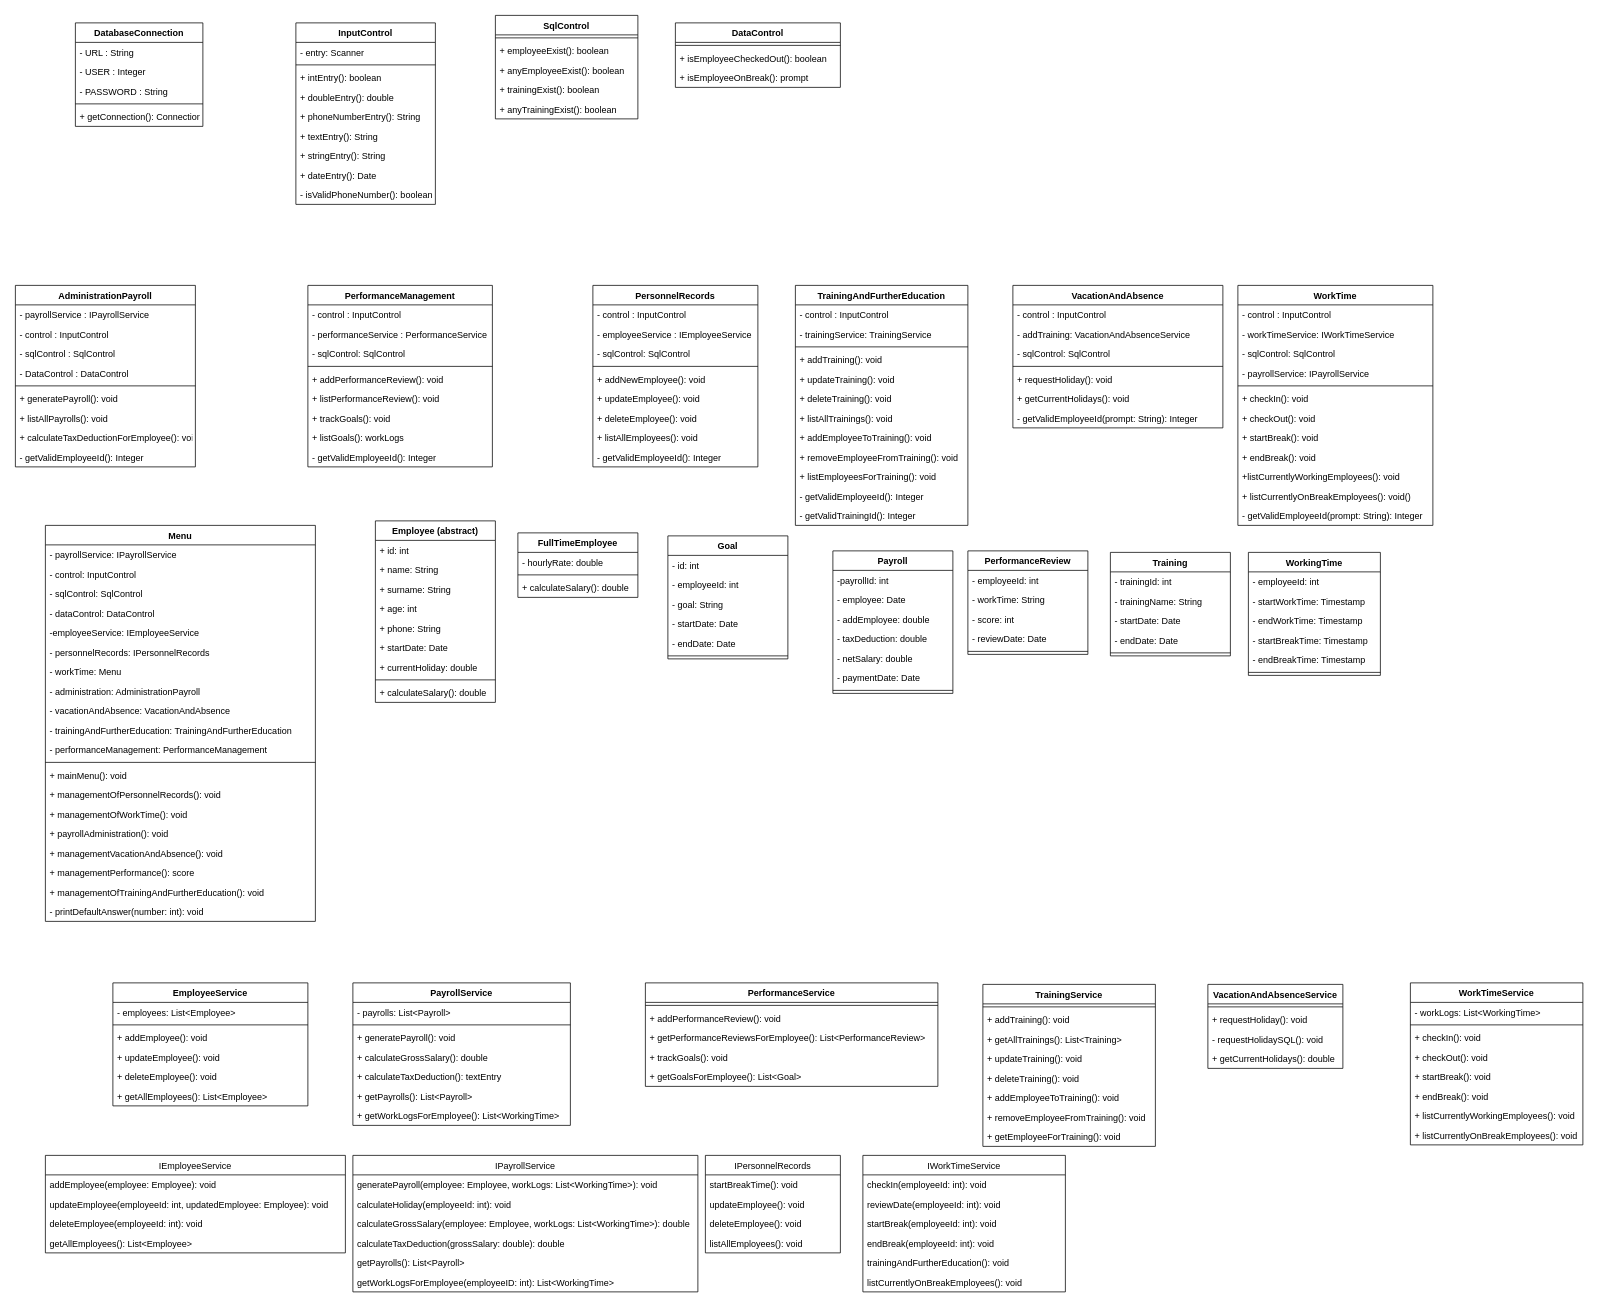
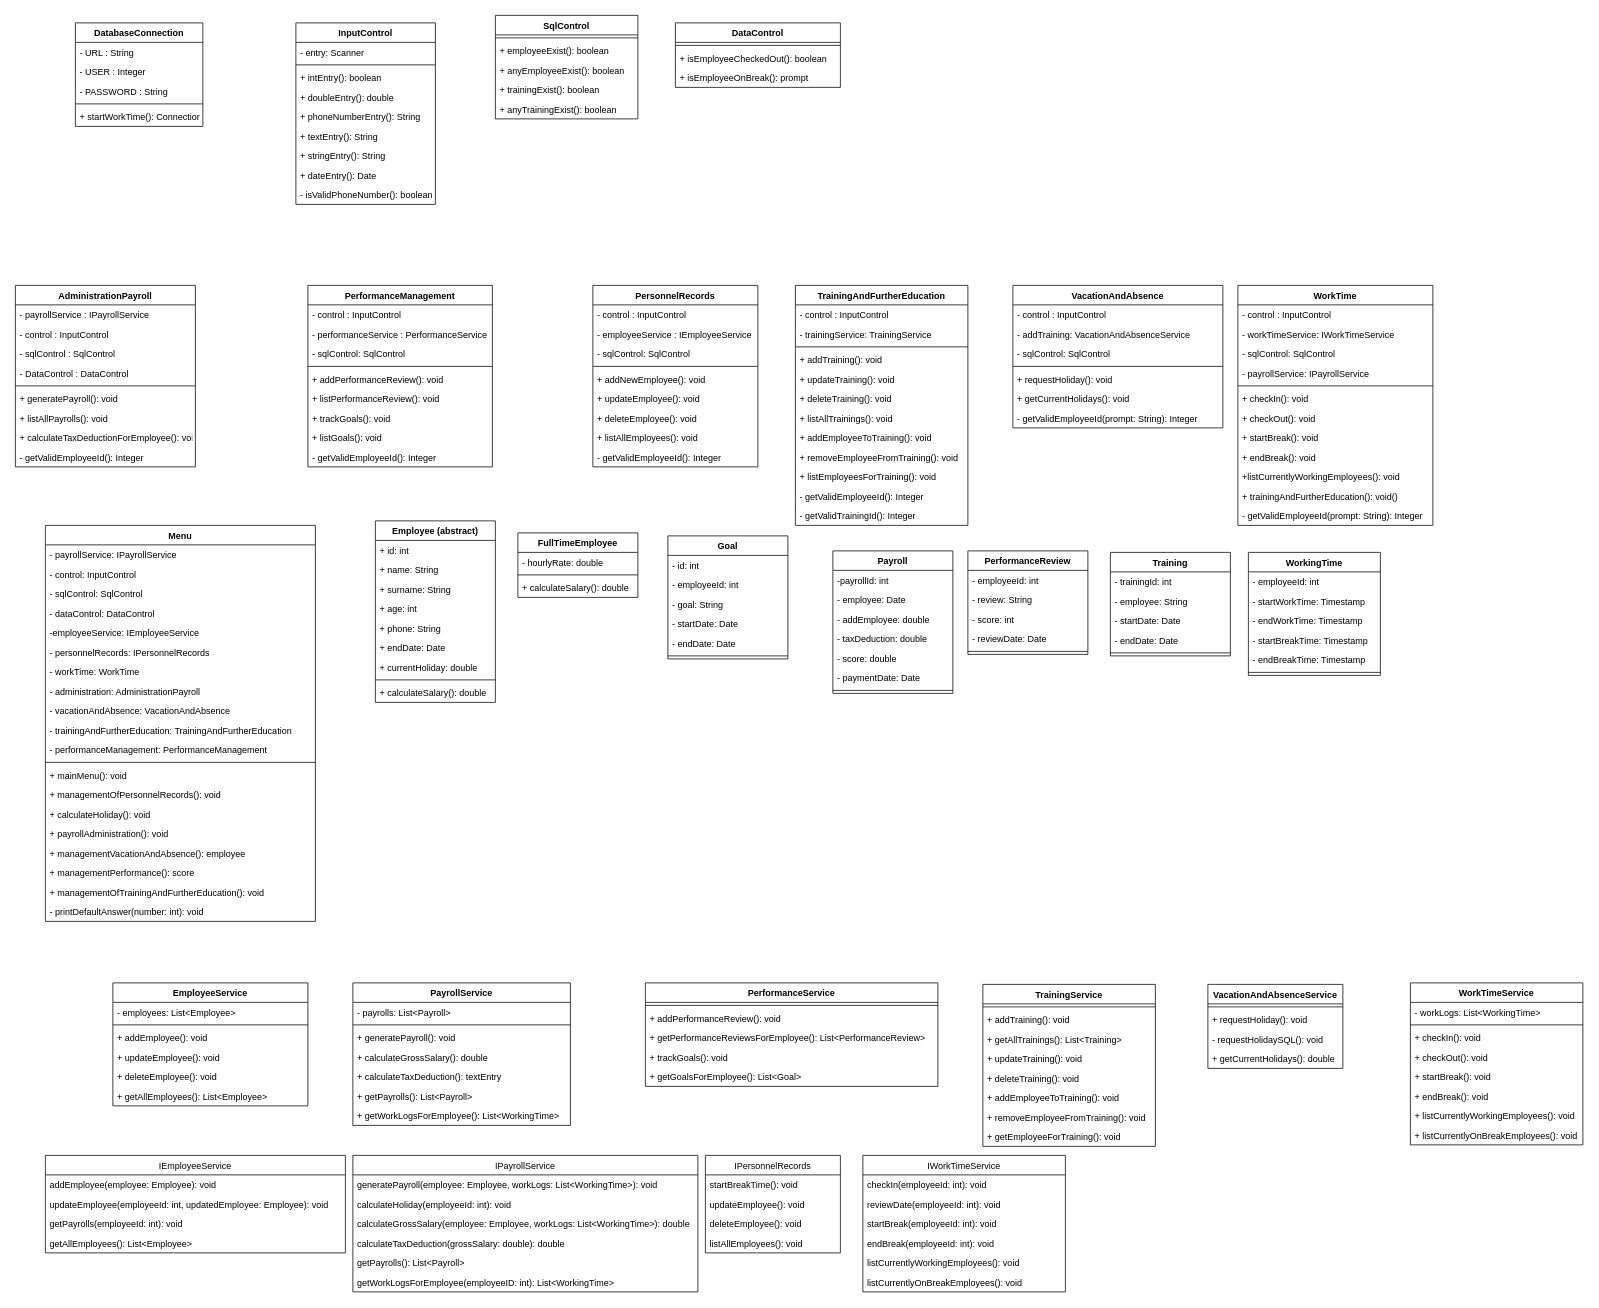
node "+ getConnection(): Connection": label "+ getConnection(): Connection" -> "+ startWorkTime(): Connection"
node "+ listGoals(): workLogs": label "+ listGoals(): workLogs" -> "+ listGoals(): void"
node "+ listCurrentlyOnBreakEmployees(): void()": label "+ listCurrentlyOnBreakEmployees(): void()" -> "+ trainingAndFurtherEducation(): void()"
node "- workTime: String": label "- workTime: String" -> "- review: String"
node "- trainingName: String": label "- trainingName: String" -> "- employee: String"
node "+ startDate: Date": label "+ startDate: Date" -> "+ endDate: Date"
node "- netSalary: double": label "- netSalary: double" -> "- score: double"
node "- workTime: Menu": label "- workTime: Menu" -> "- workTime: WorkTime"
node "+ managementOfWorkTime(): void": label "+ managementOfWorkTime(): void" -> "+ calculateHoliday(): void"
node "+ managementVacationAndAbsence(): void": label "+ managementVacationAndAbsence(): void" -> "+ managementVacationAndAbsence(): employee"
node "deleteEmployee(employeeId: int): void": label "deleteEmployee(employeeId: int): void" -> "getPayrolls(employeeId: int): void"
node "trainingAndFurtherEducation(): void": label "trainingAndFurtherEducation(): void" -> "listCurrentlyWorkingEmployees(): void"
